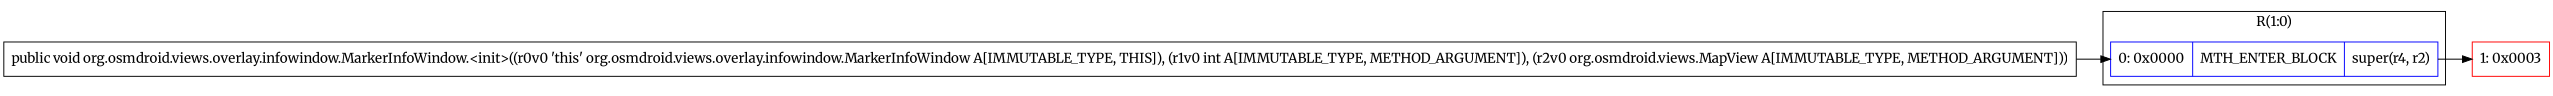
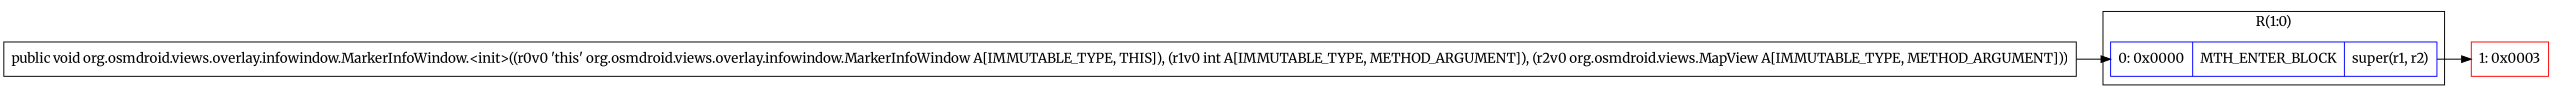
node "0: 0x0000": text "super(r4, r2)" -> "super(r1, r2)"
